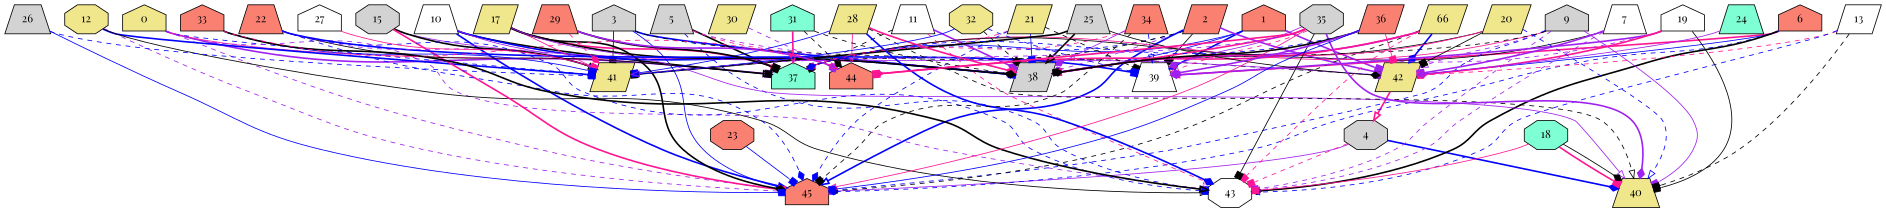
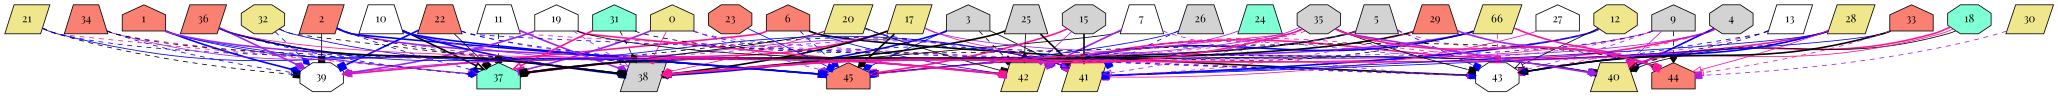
node "39": shape trapezium -> octagon
edge "42" -> "4": reversed
